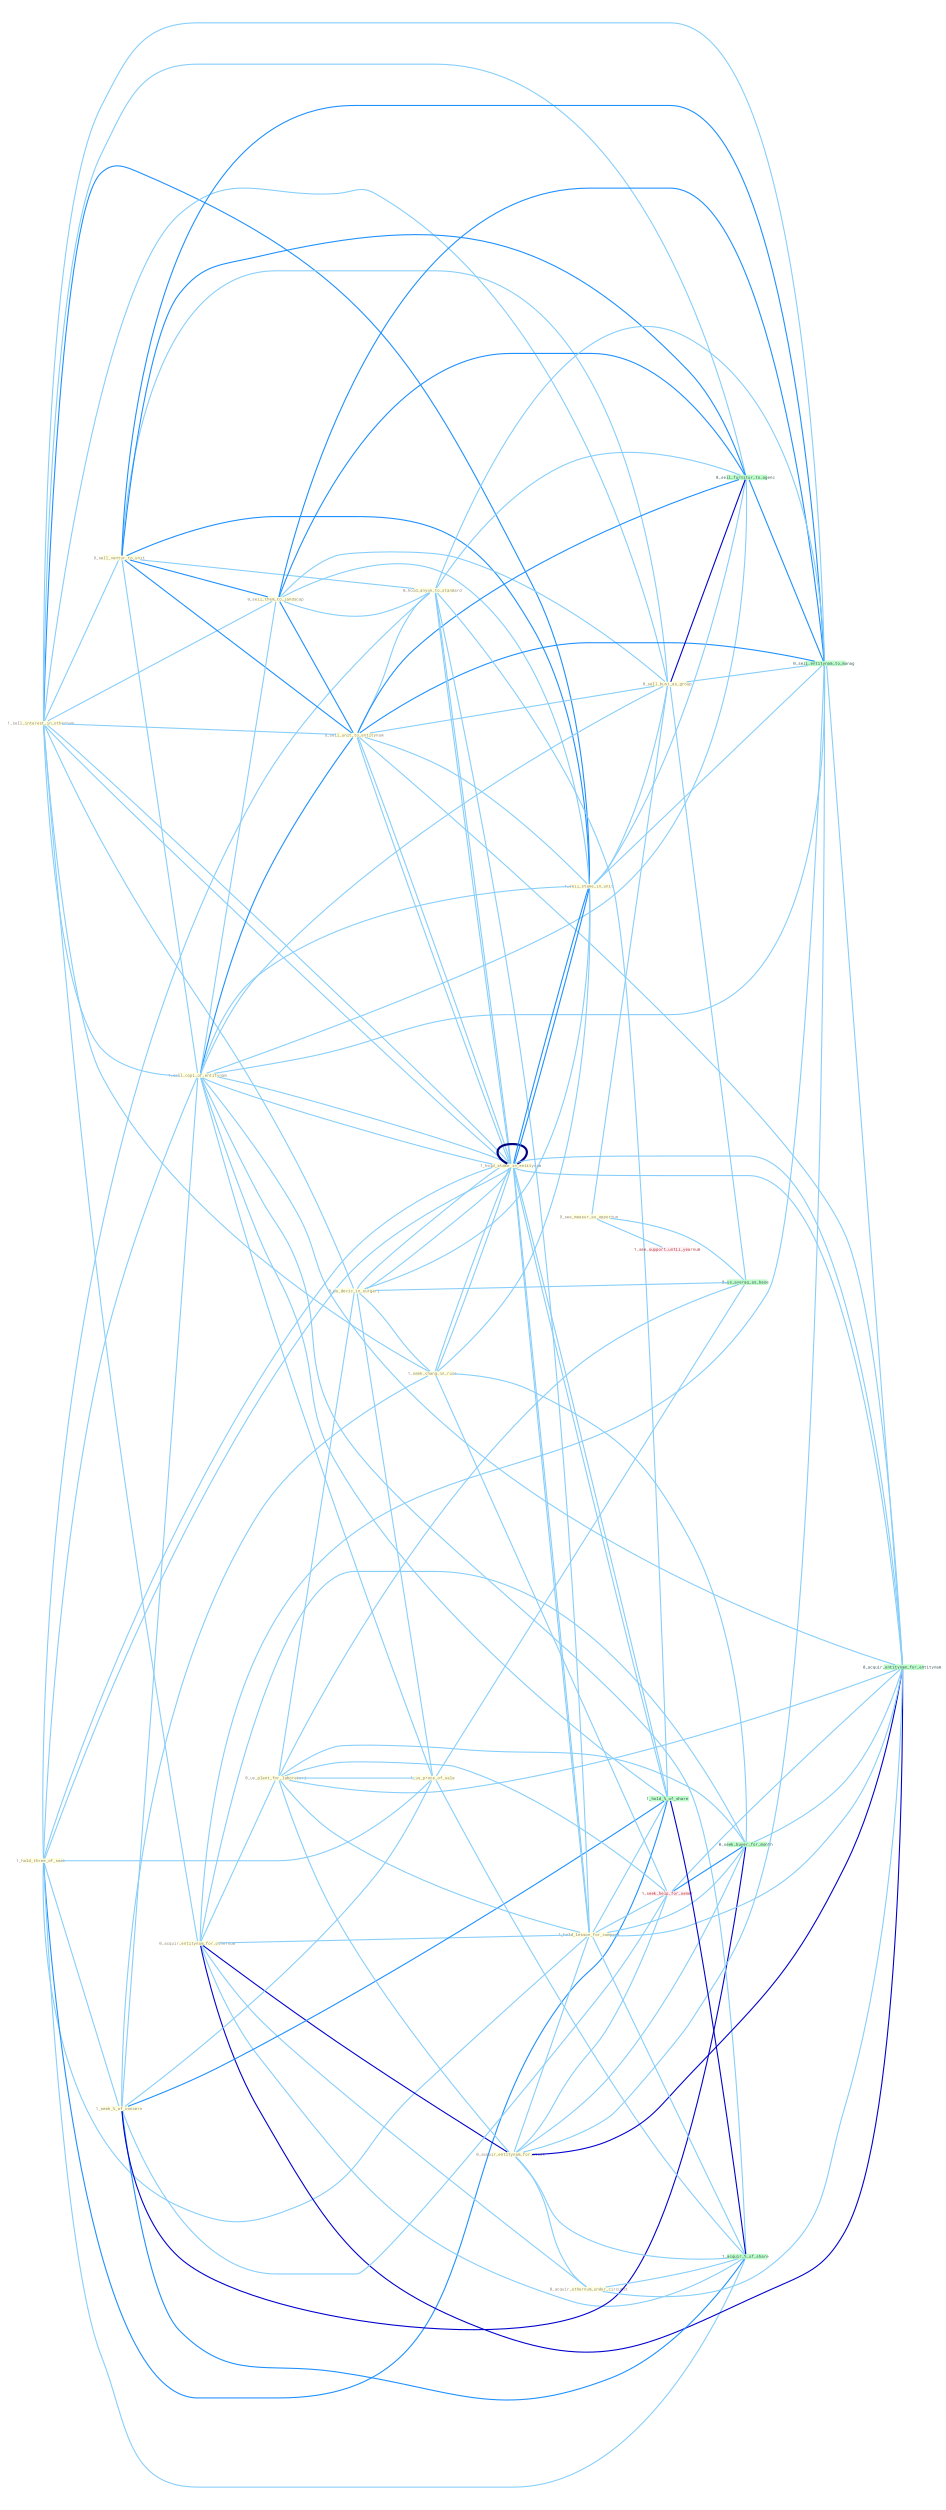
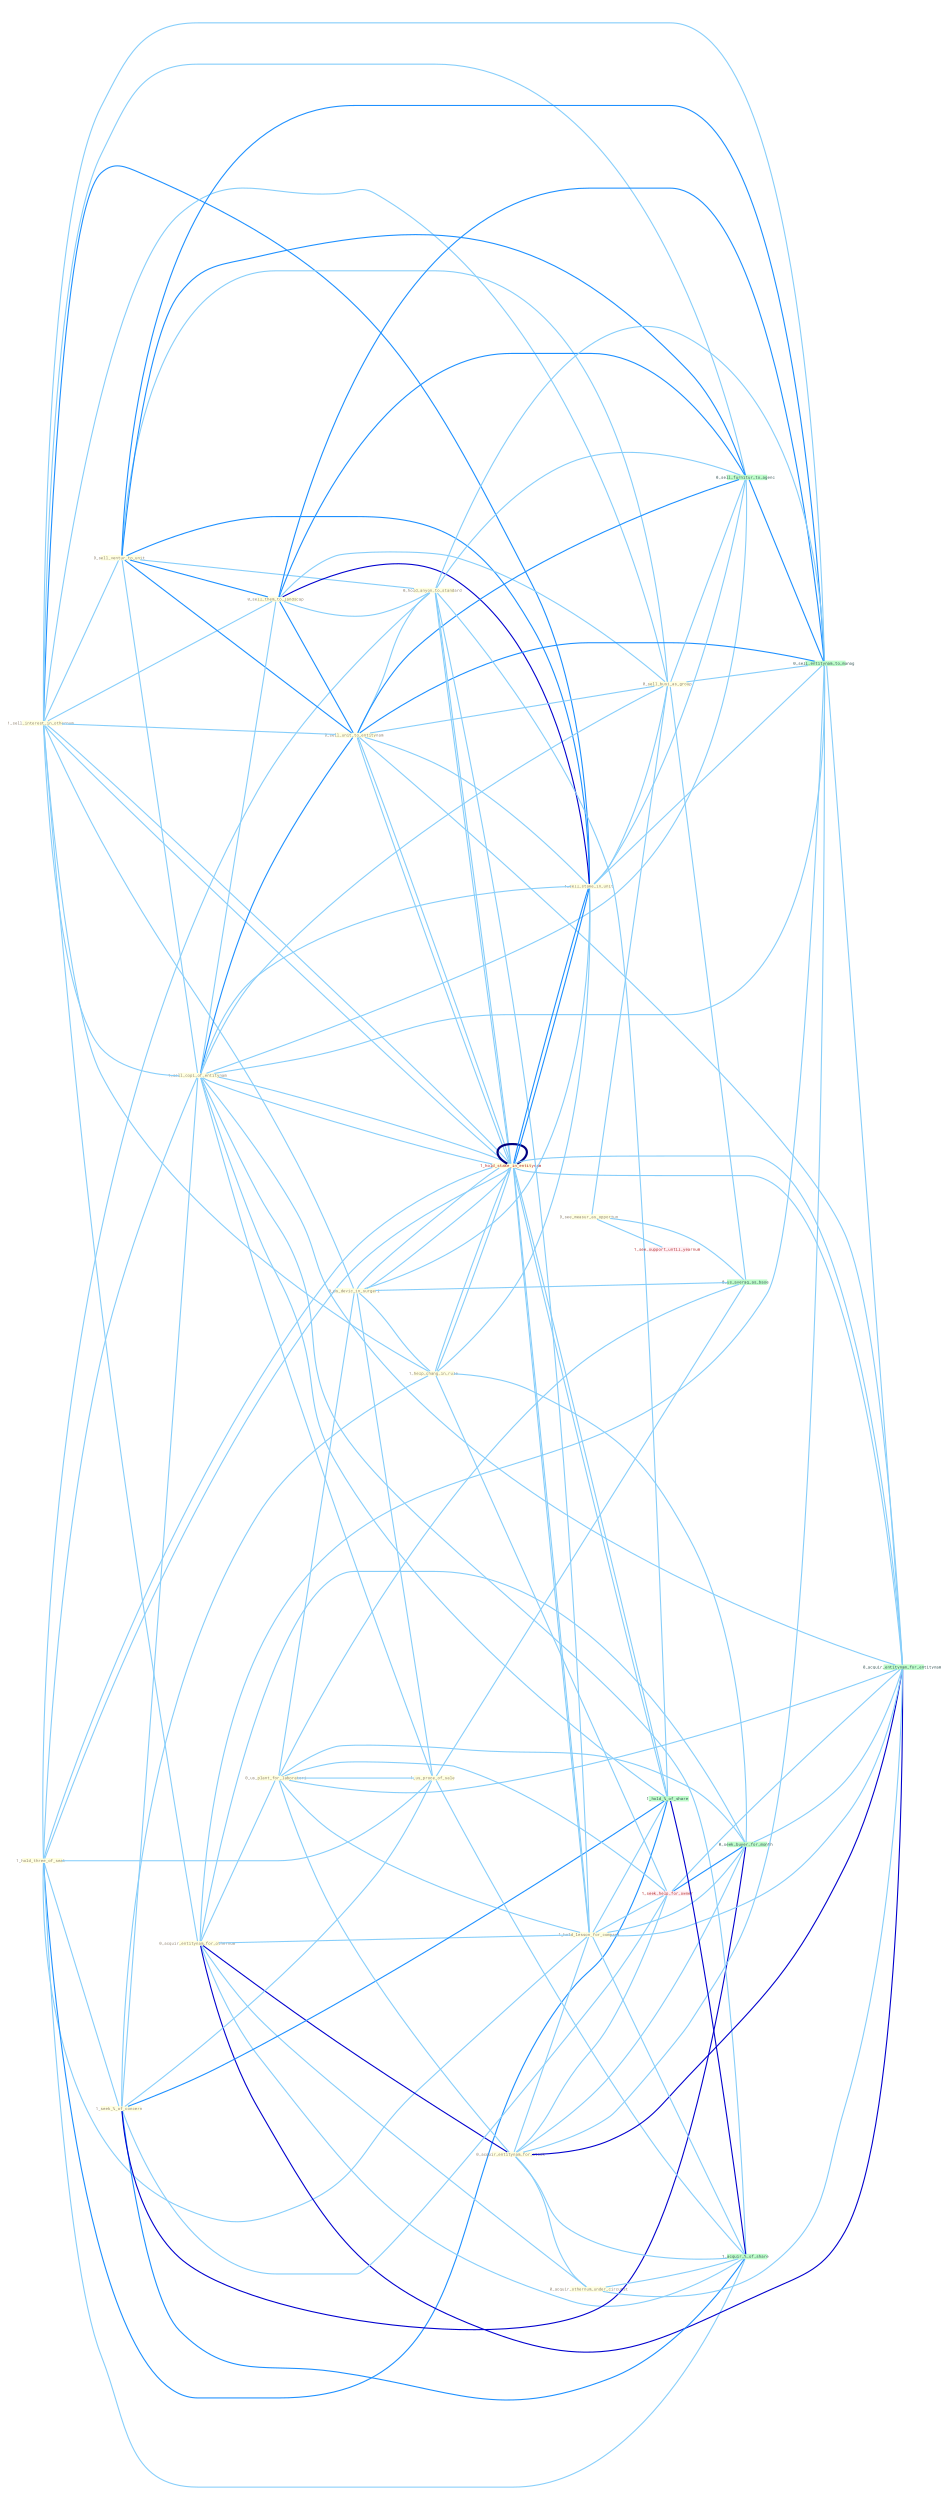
edge "0_sell_furnitur_to_agenc" -- "0_sell_busi_as_group": color #0000cd -> #87cefa
edge "0_sell_them_to_landscap" -- "1_sell_stake_in_unit": color #87cefa -> #0000cd
node "1_hold_stake_in_entitynam": fontcolor #8b7d6b -> #b22222
node "1_seek_chang_in_rule": label "1_seek_chang_in_rule" -> "1_help_chang_in_rule"
